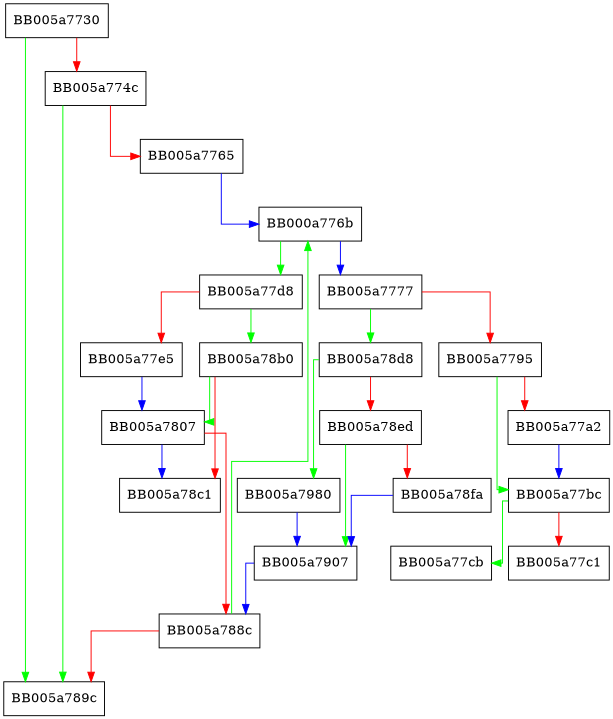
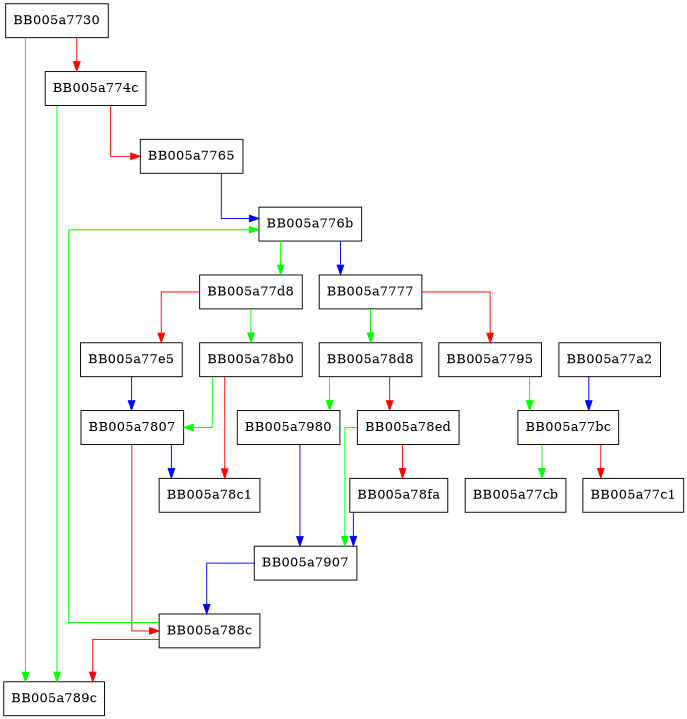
node "BB000a776b": label "BB000a776b" -> "BB005a776b"
edge "BB005a7795" -> "BB005a77a2": removed
